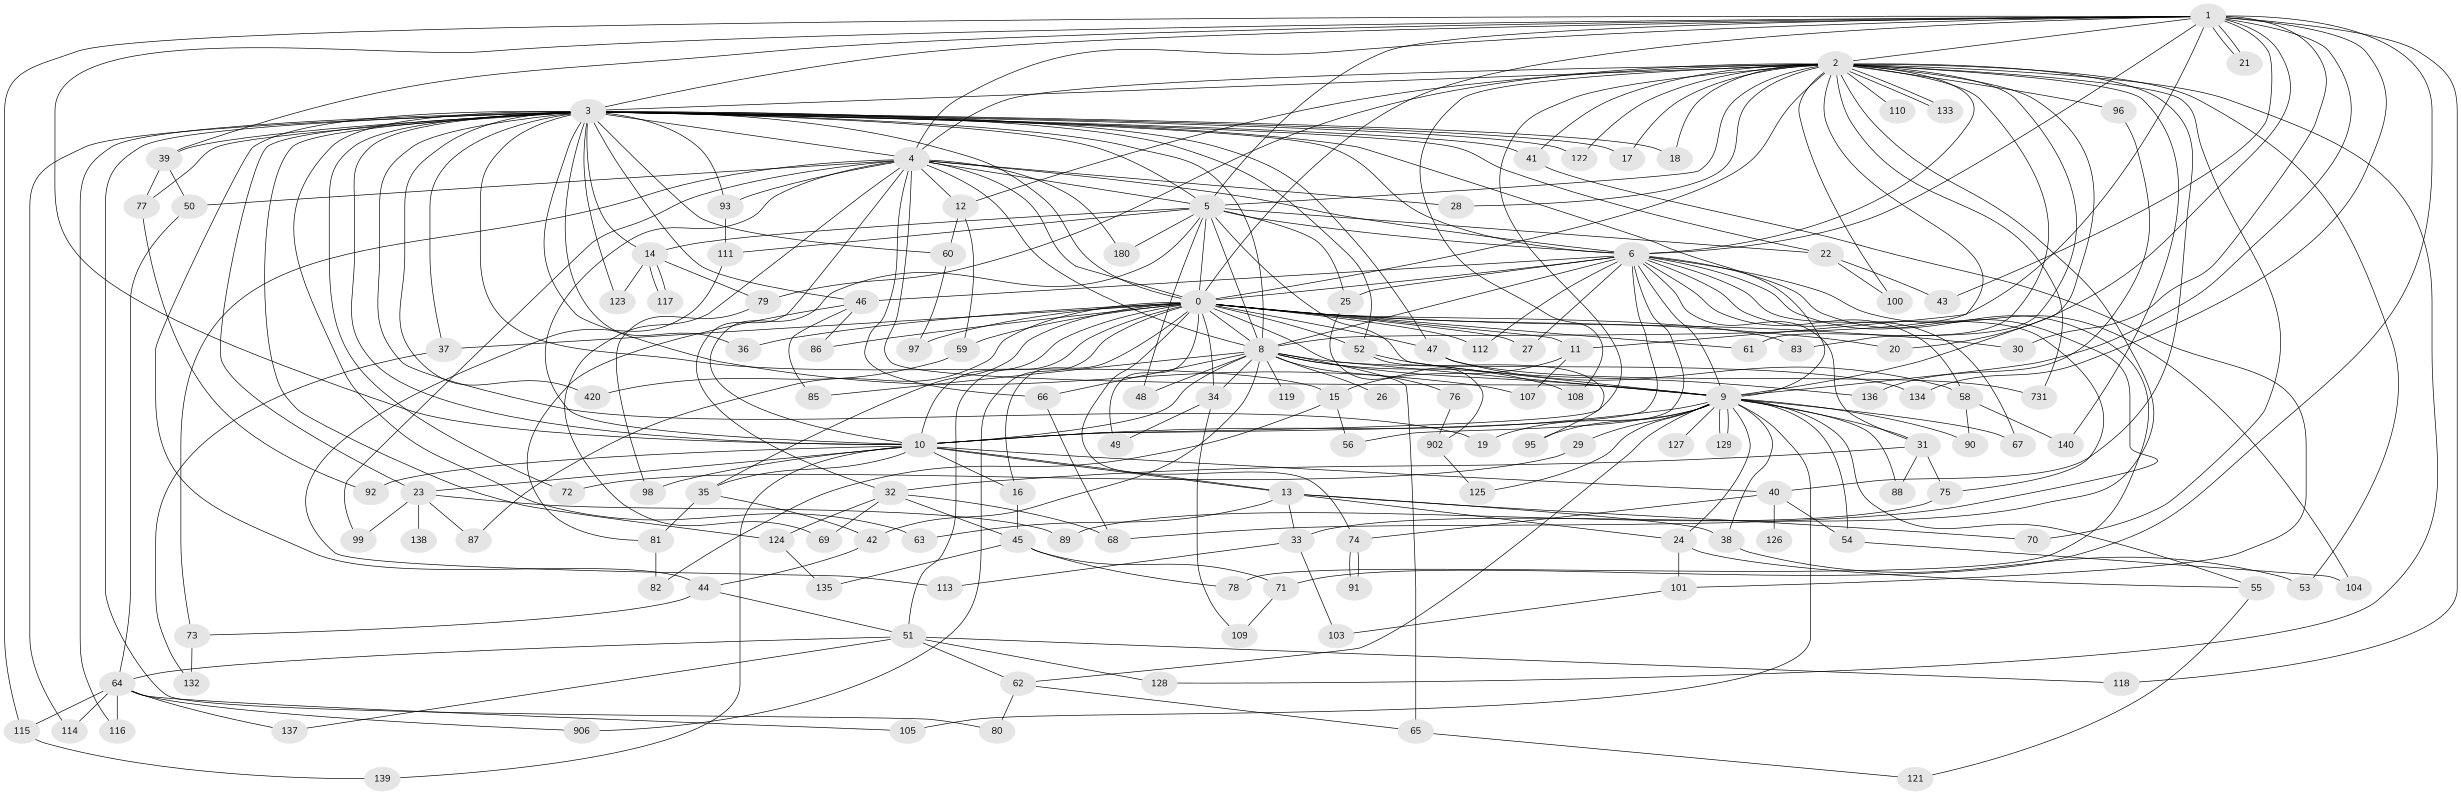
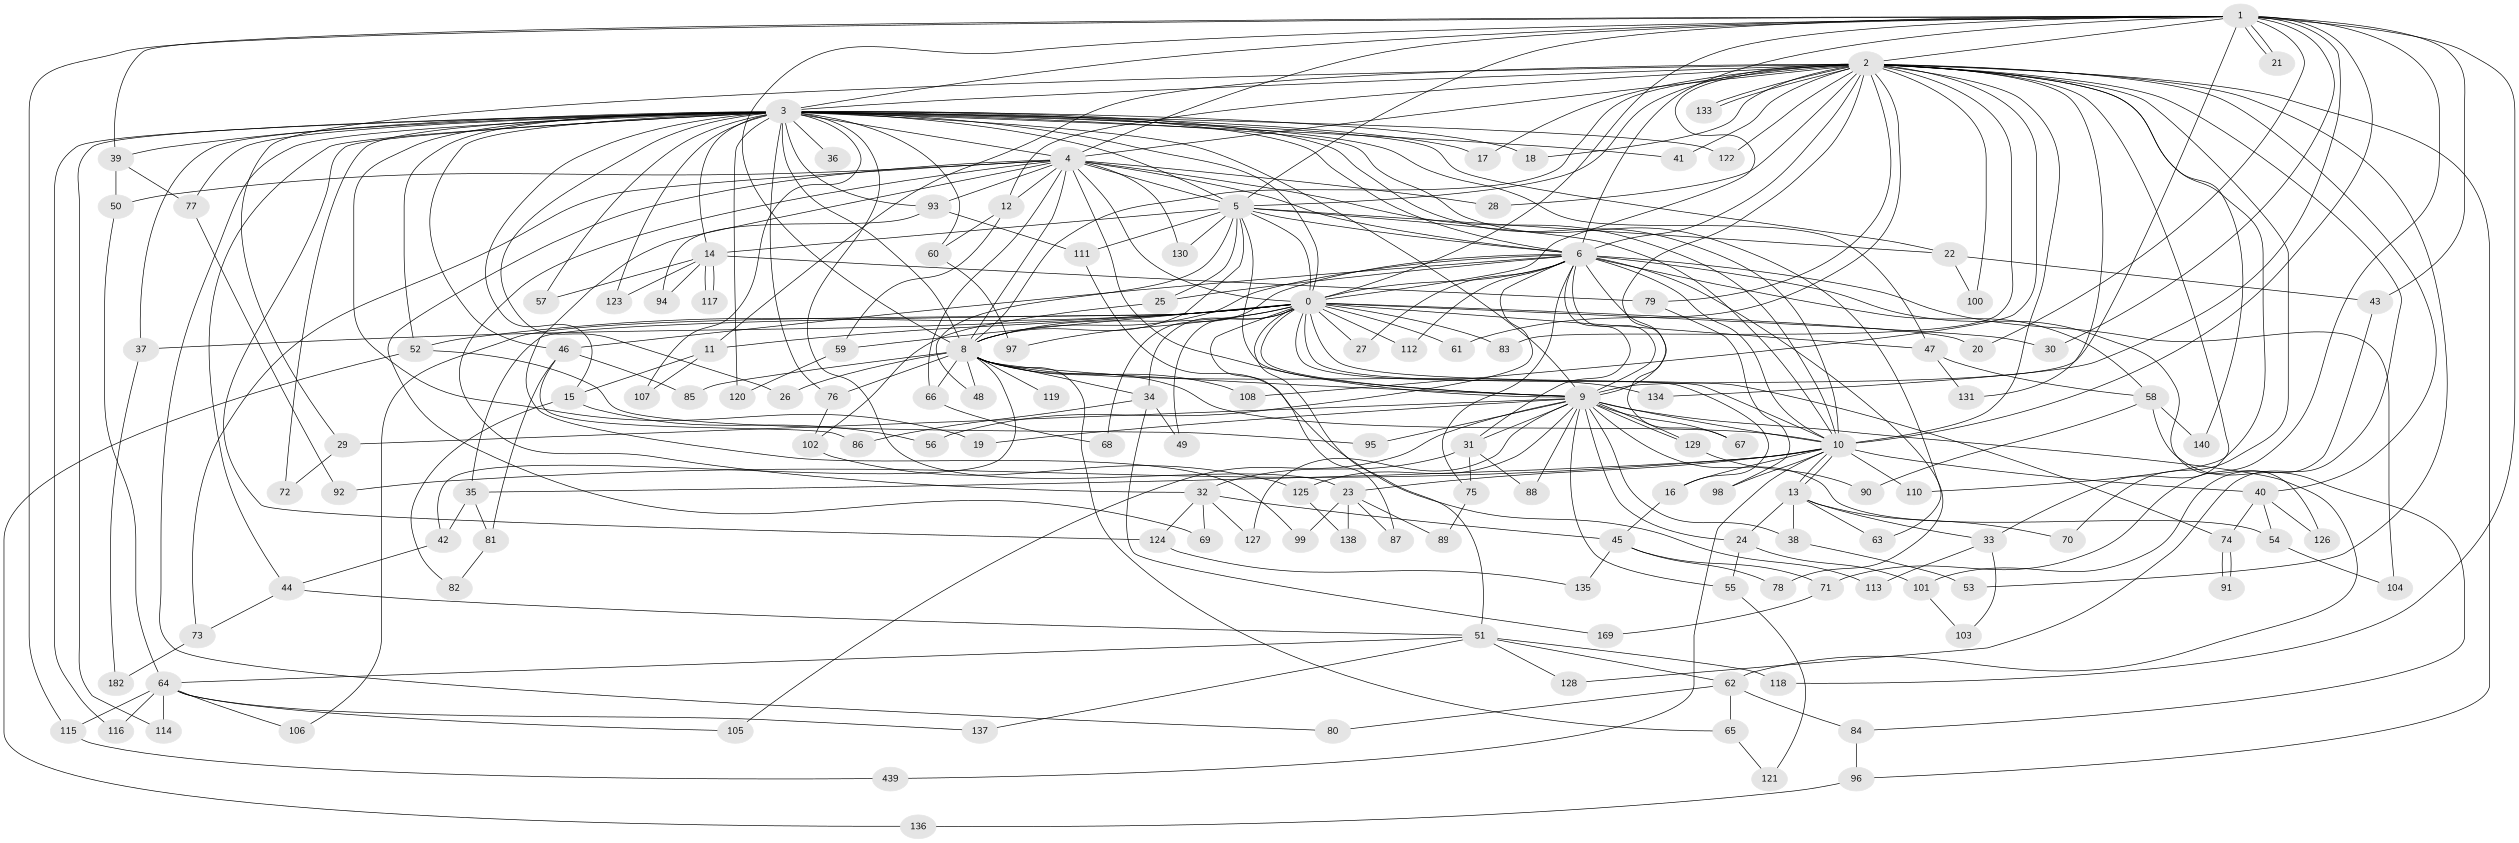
edge "2" -- "29": added
edge "2" -- "8": added
edge "3" -- "26": added
node "180": label "180" -> "130"
edge "3" -- "76": added
node "57": added
node "94": added
edge "0" -- "36": removed
edge "0" -- "86": now "34" -- "86"
edge "6" -- "126": added
edge "41" -- "101": now "43" -- "101"
node "420": label "420" -> "120"
node "731": label "731" -> "131"
edge "9" -- "90": now "129" -- "90"
node "902": label "902" -> "102"
edge "10" -- "110": added
edge "32" -- "68": now "32" -- "127"
edge "125" -- "138": added
node "109": label "109" -> "169"
node "132": label "132" -> "182"
node "906": label "906" -> "106"
node "84": added
node "139": label "139" -> "439"
